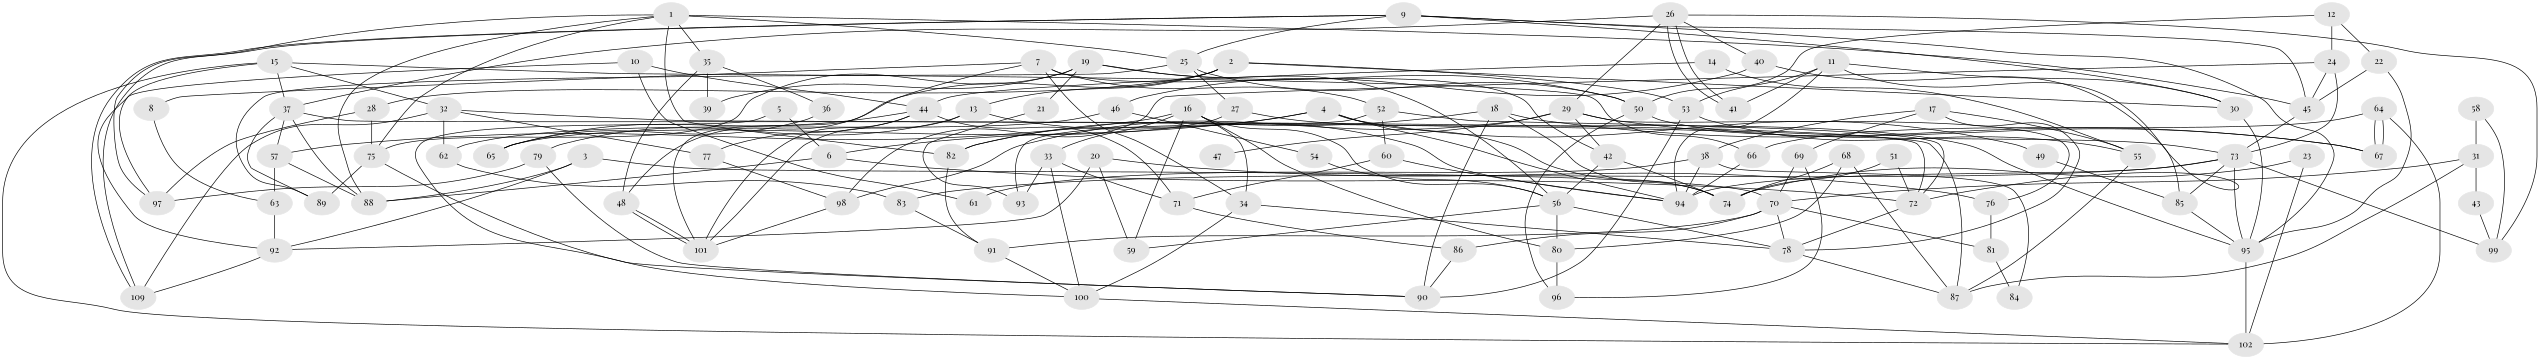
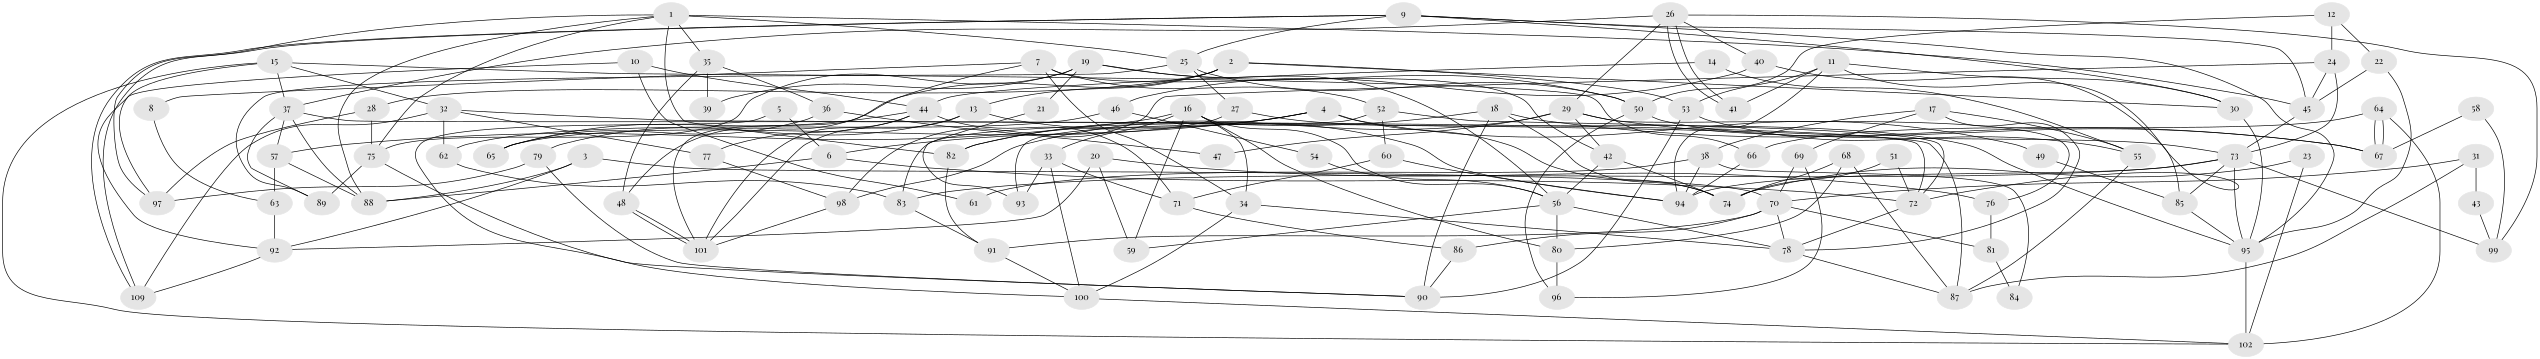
edge "58" -- "31": now "58" -- "67"
edge "36" -- "47": added
edge "4" -- "94": now "4" -- "83"
